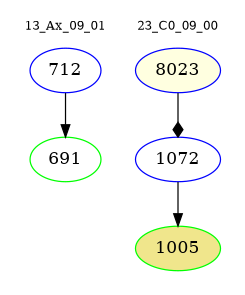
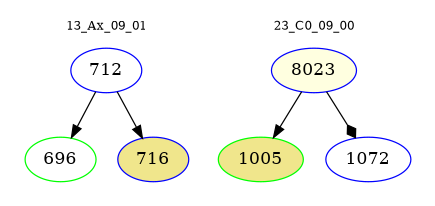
node "691": label "691" -> "696"
node "716": added
edge "1072" -> "1005": now "8023" -> "1005"
